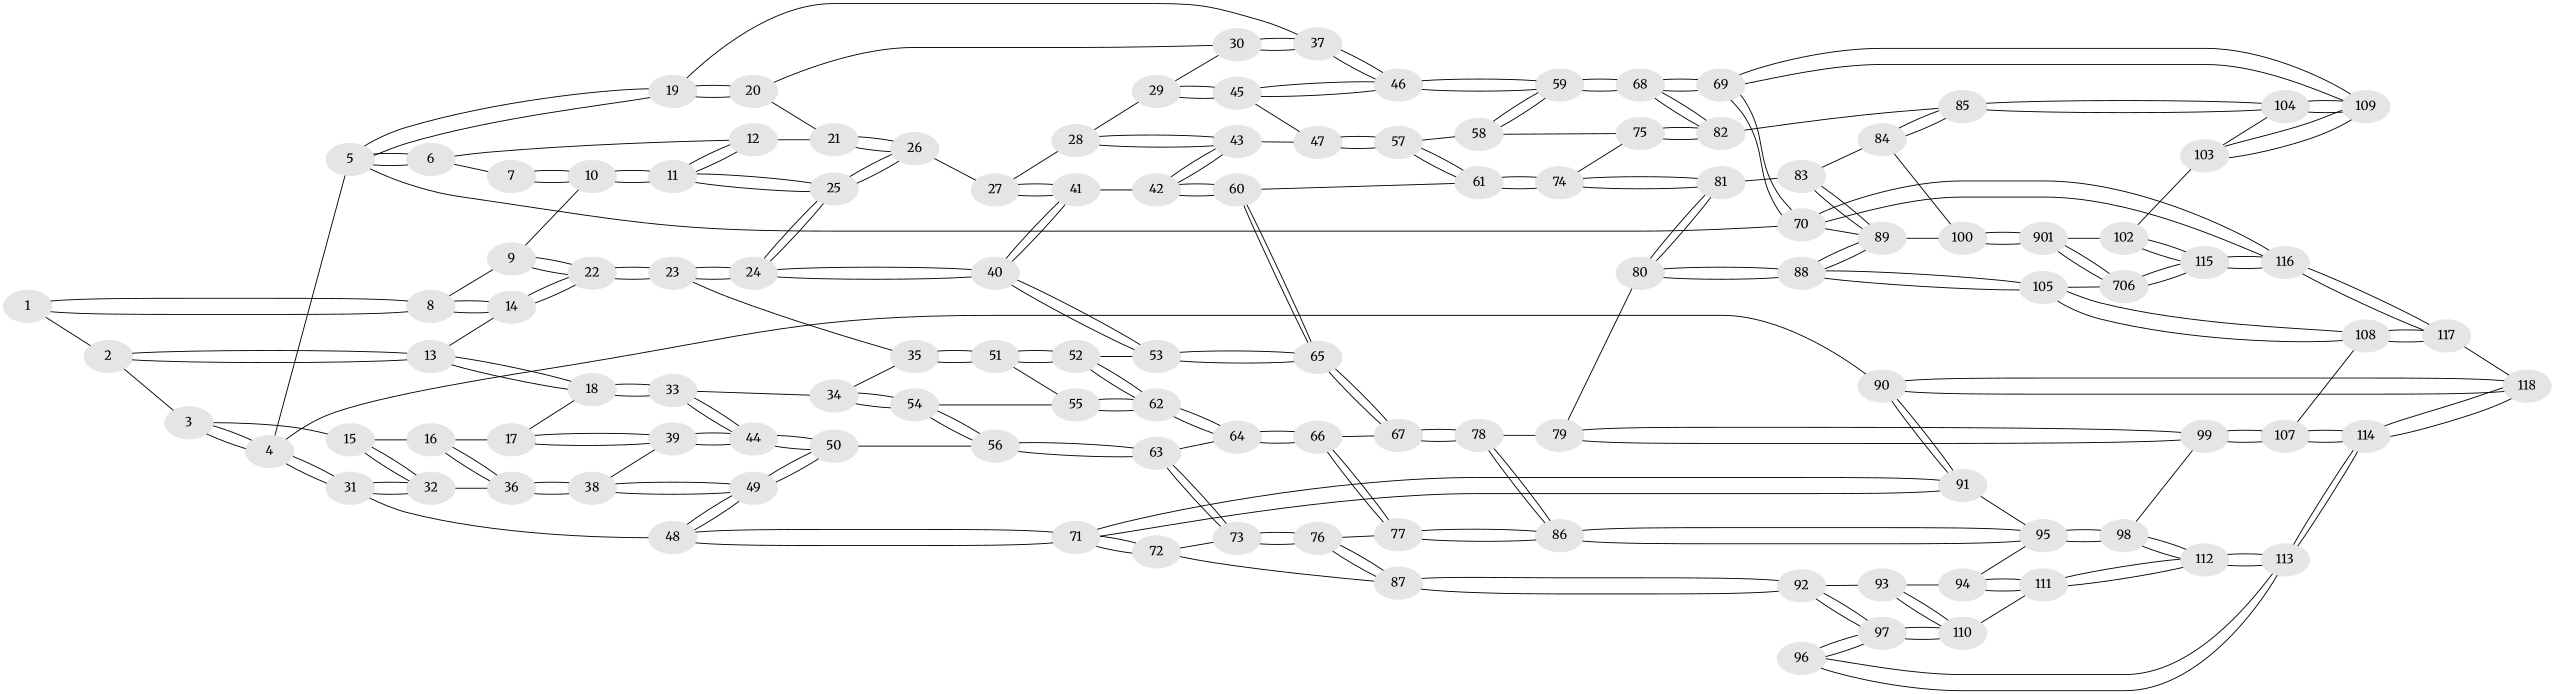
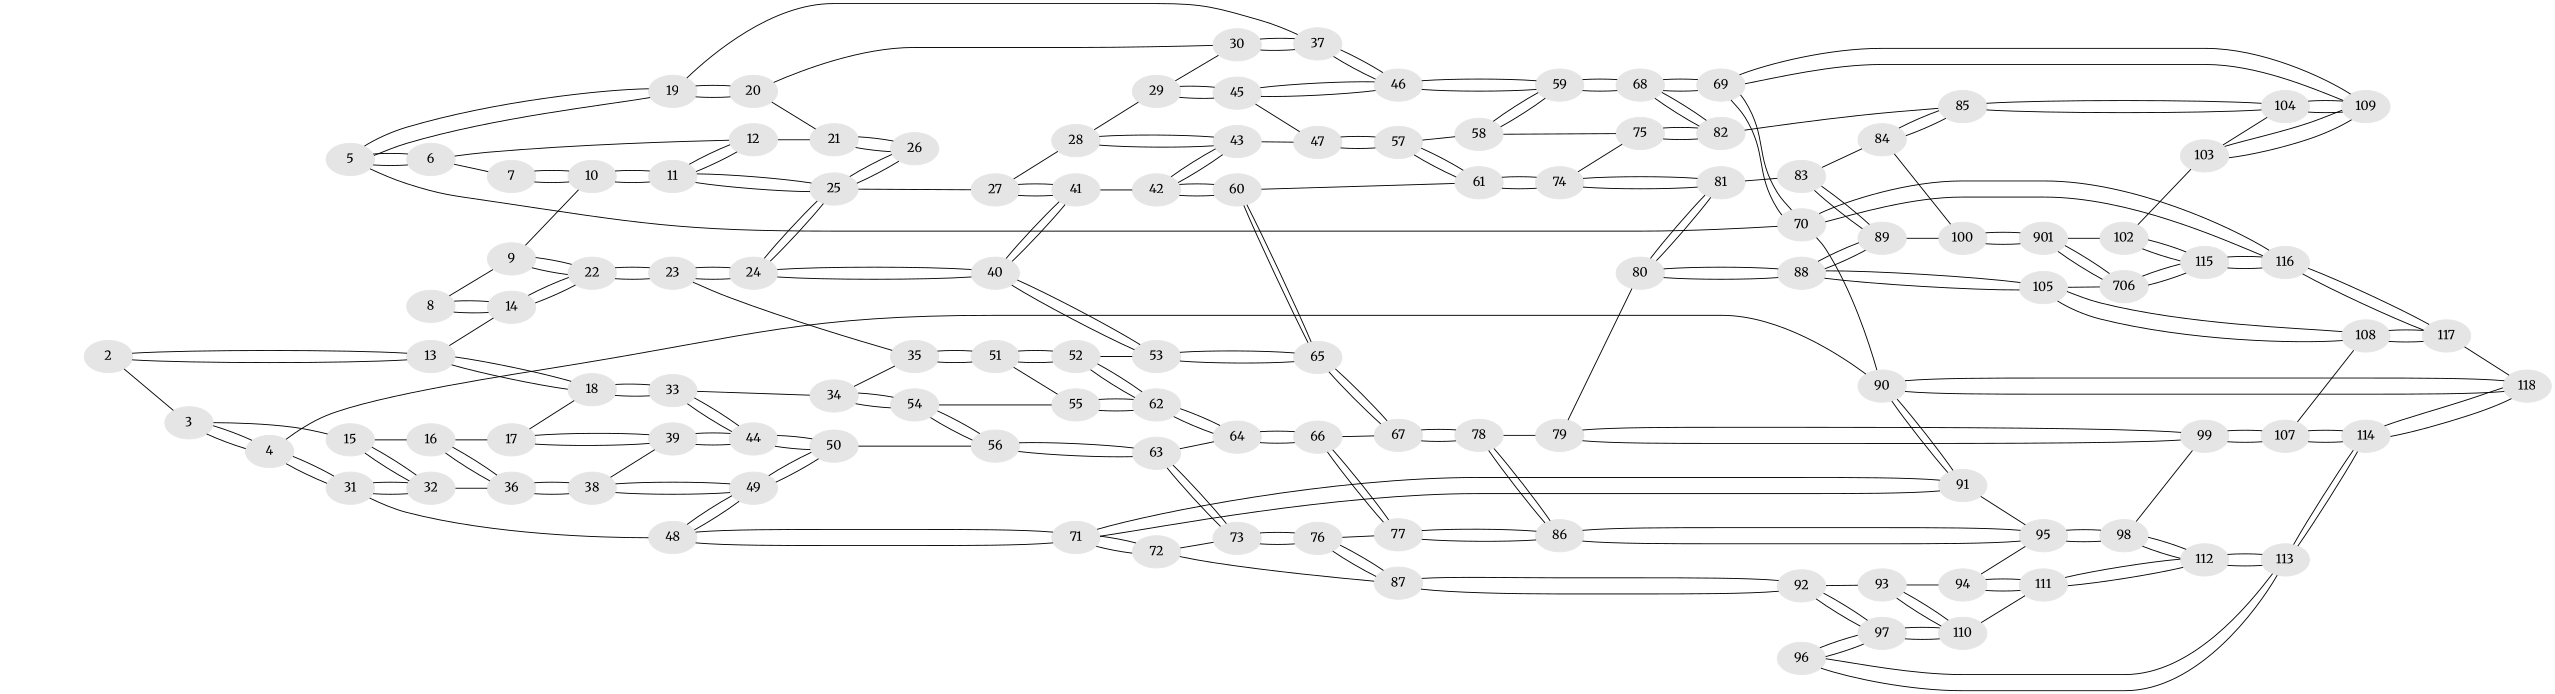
edge "26" -- "27": now "25" -- "27"
edge "70" -- "89": now "70" -- "90"
edge "5" -- "4": removed
node "1": removed
